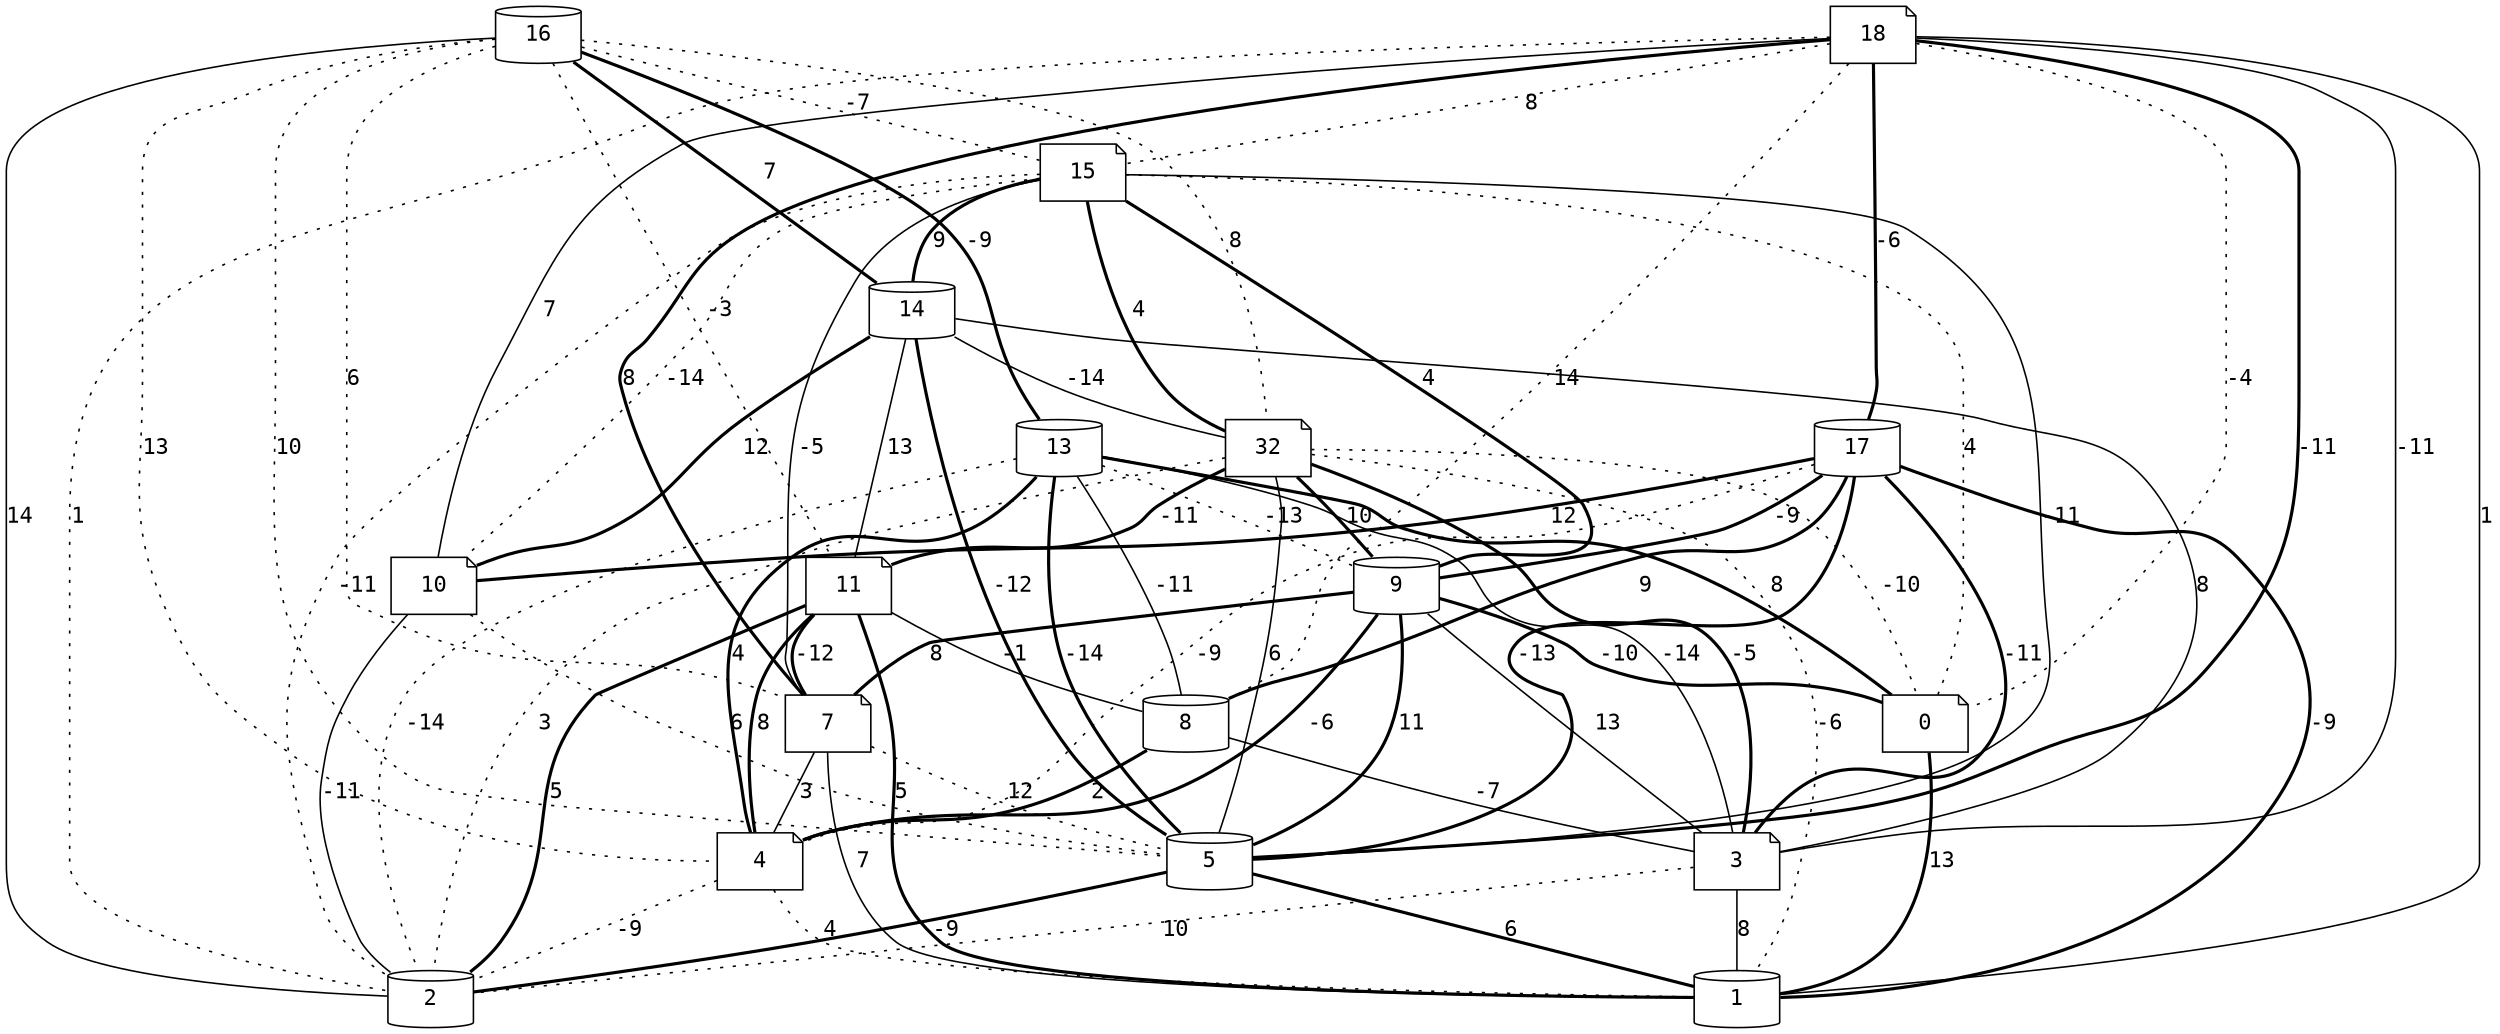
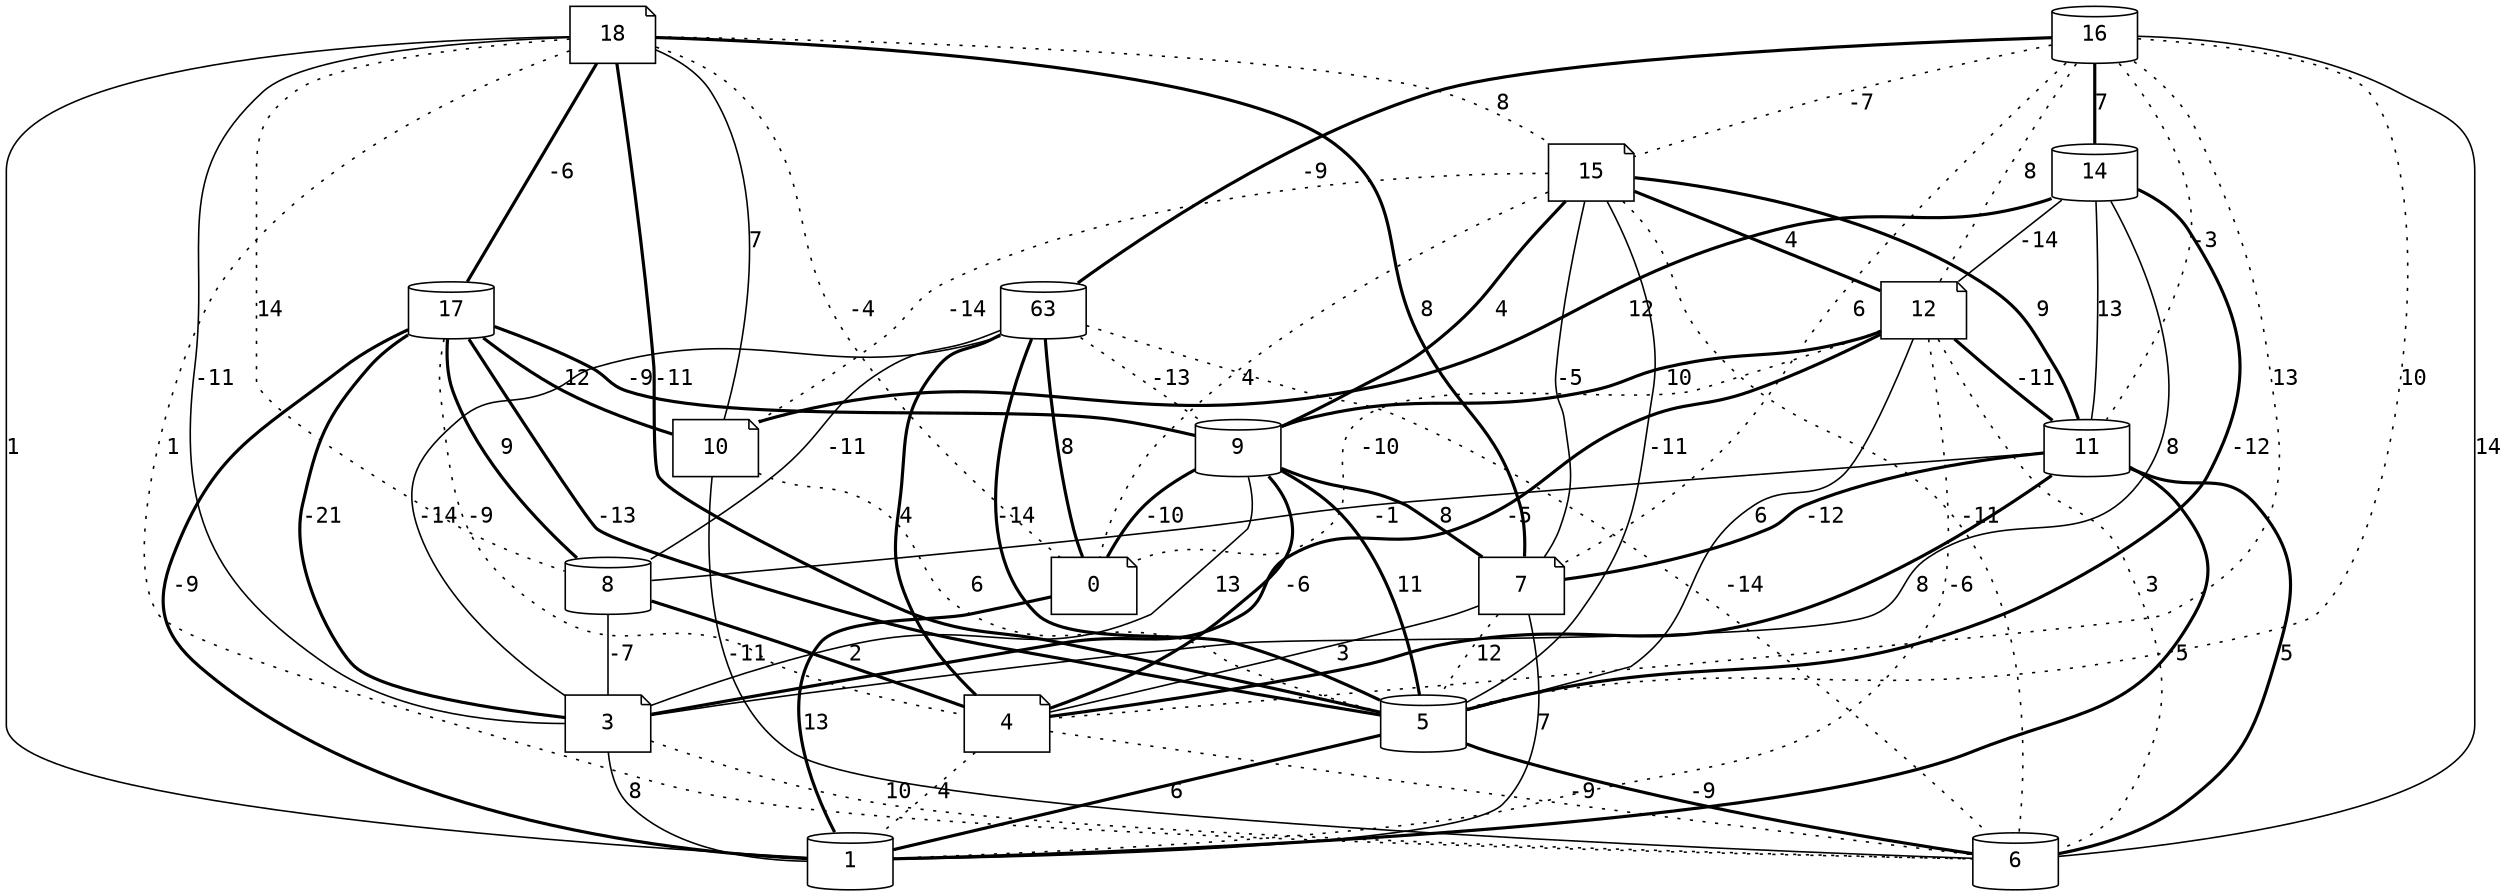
edge "15" -- "14": now "15" -- "11"
node "13": label "13" -> "63"
node "32": label "32" -> "12"
node "11": shape note -> cylinder
edge "17" -- "3": label "-11" -> "-21"
node "2": label "2" -> "6"
